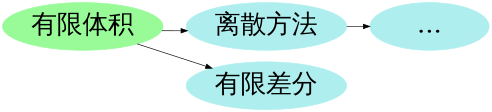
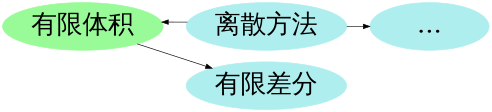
edge "有限体积" -> "离散方法": reversed
